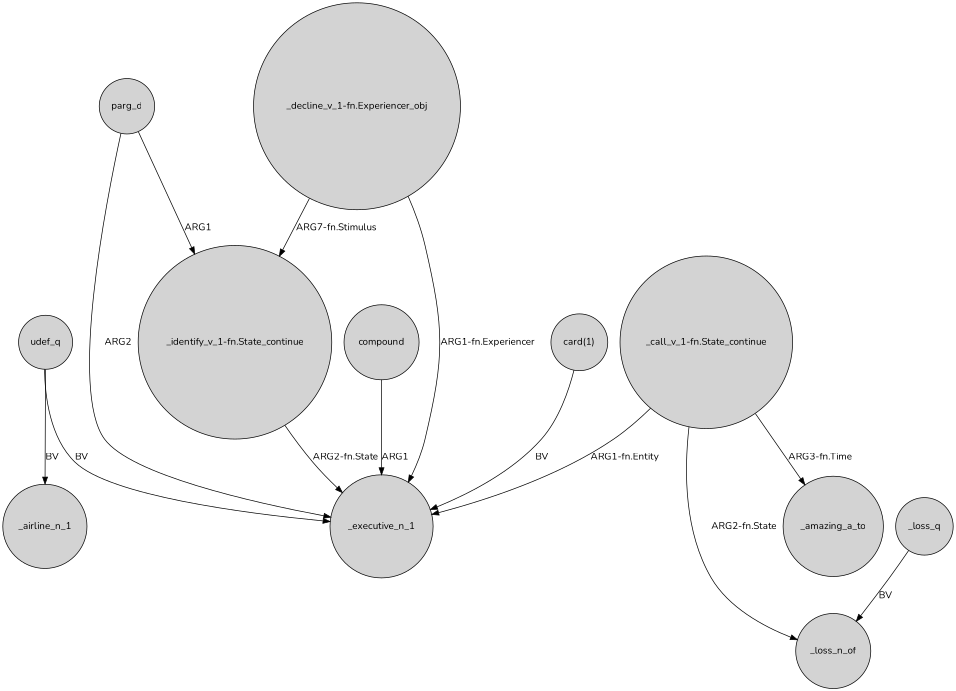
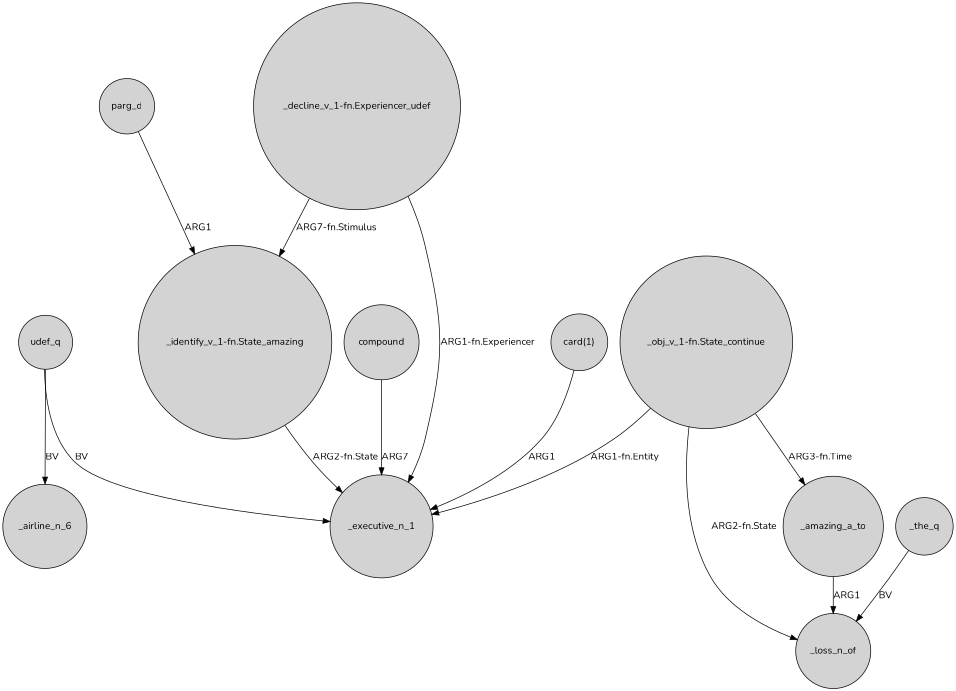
node "_decline_v_1-fn.Experiencer_obj": label "_decline_v_1-fn.Experiencer_obj" -> "_decline_v_1-fn.Experiencer_udef"
node "_identify_v_1-fn.State_continue": label "_identify_v_1-fn.State_continue" -> "_identify_v_1-fn.State_amazing"
node "_call_v_1-fn.State_continue": label "_call_v_1-fn.State_continue" -> "_obj_v_1-fn.State_continue"
edge "parg_d" -> "_executive_n_1": removed, label "ARG2"
edge "compound" -> "_executive_n_1": label "ARG1" -> "ARG7"
edge "card(1)" -> "_executive_n_1": label "BV" -> "ARG1"
node "_airline_n_1": label "_airline_n_1" -> "_airline_n_6"
node "_loss_q": label "_loss_q" -> "_the_q"
edge "_amazing_a_to" -> "_loss_n_of": added, label "ARG1"
